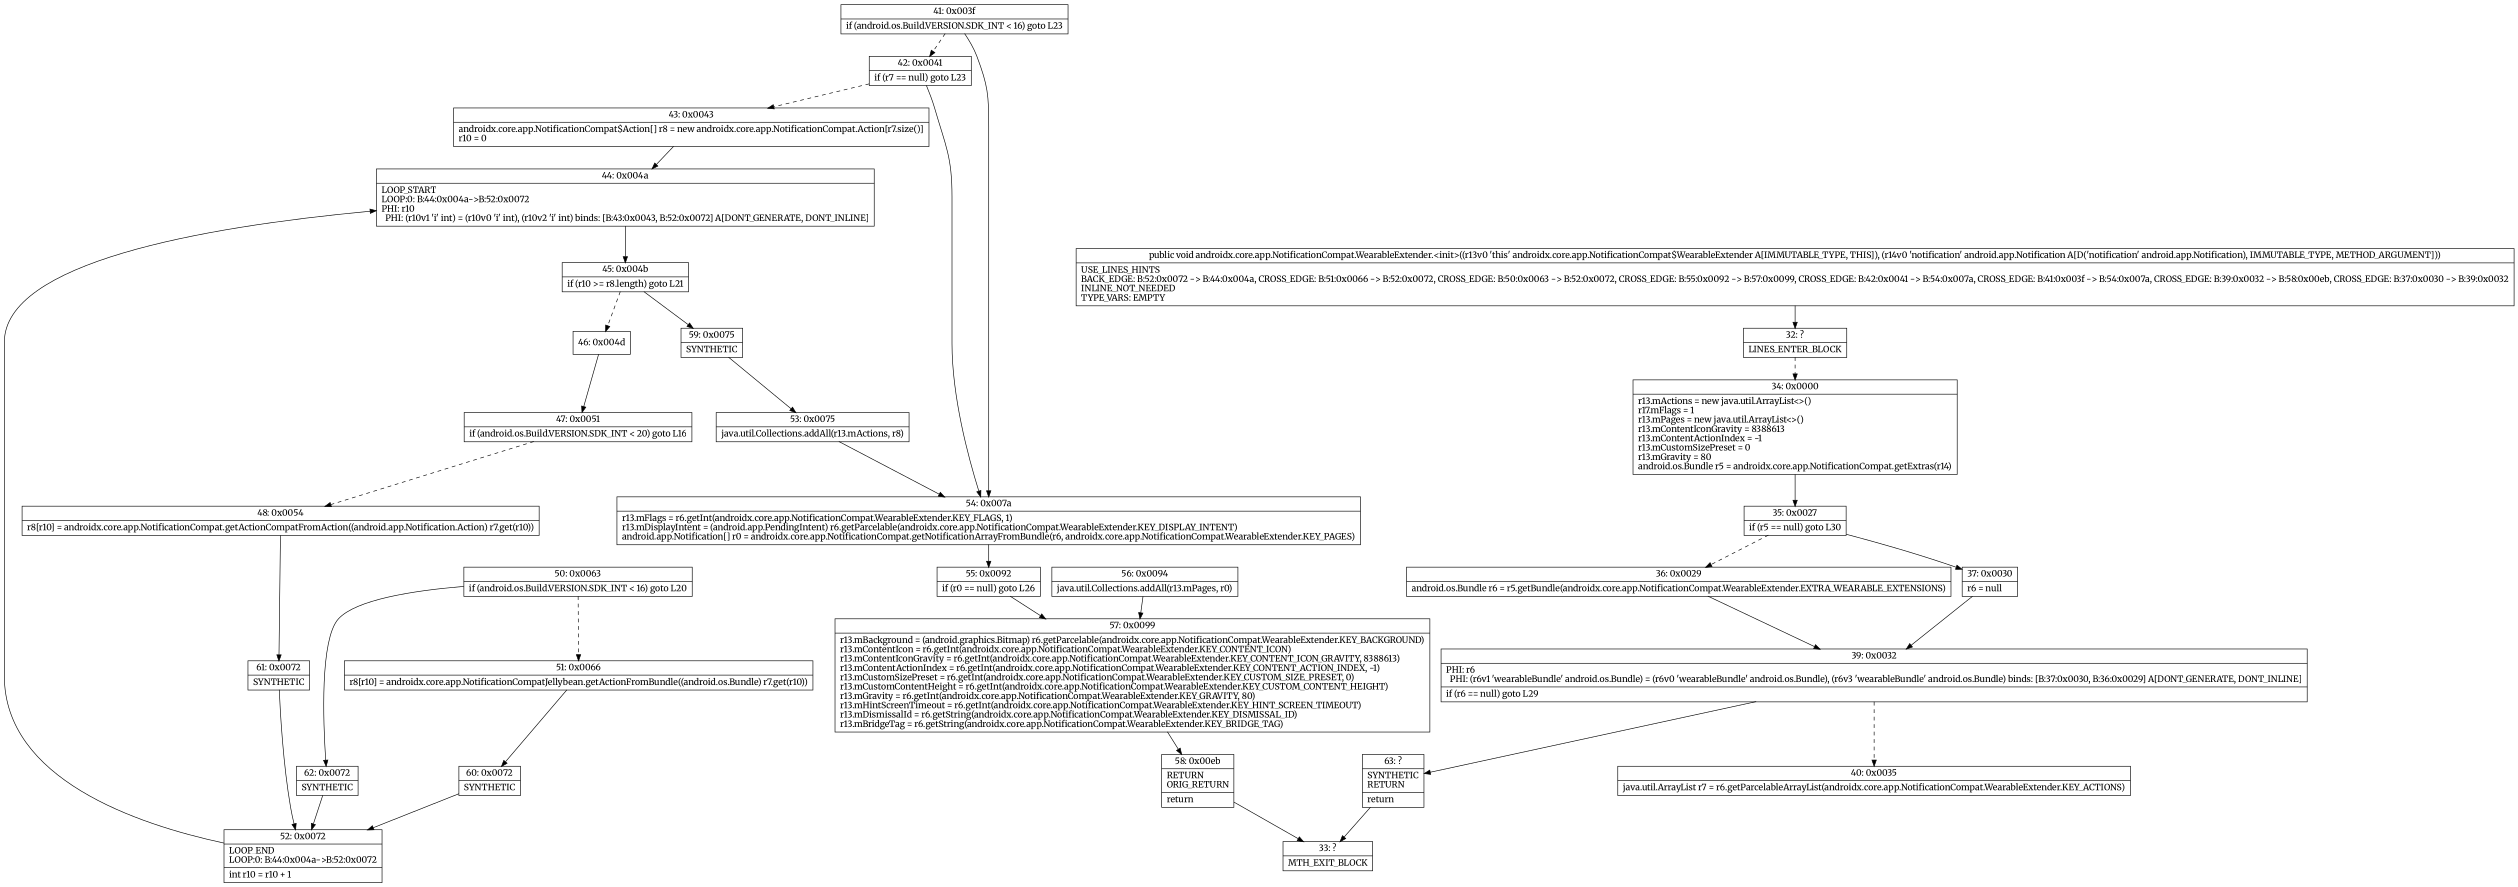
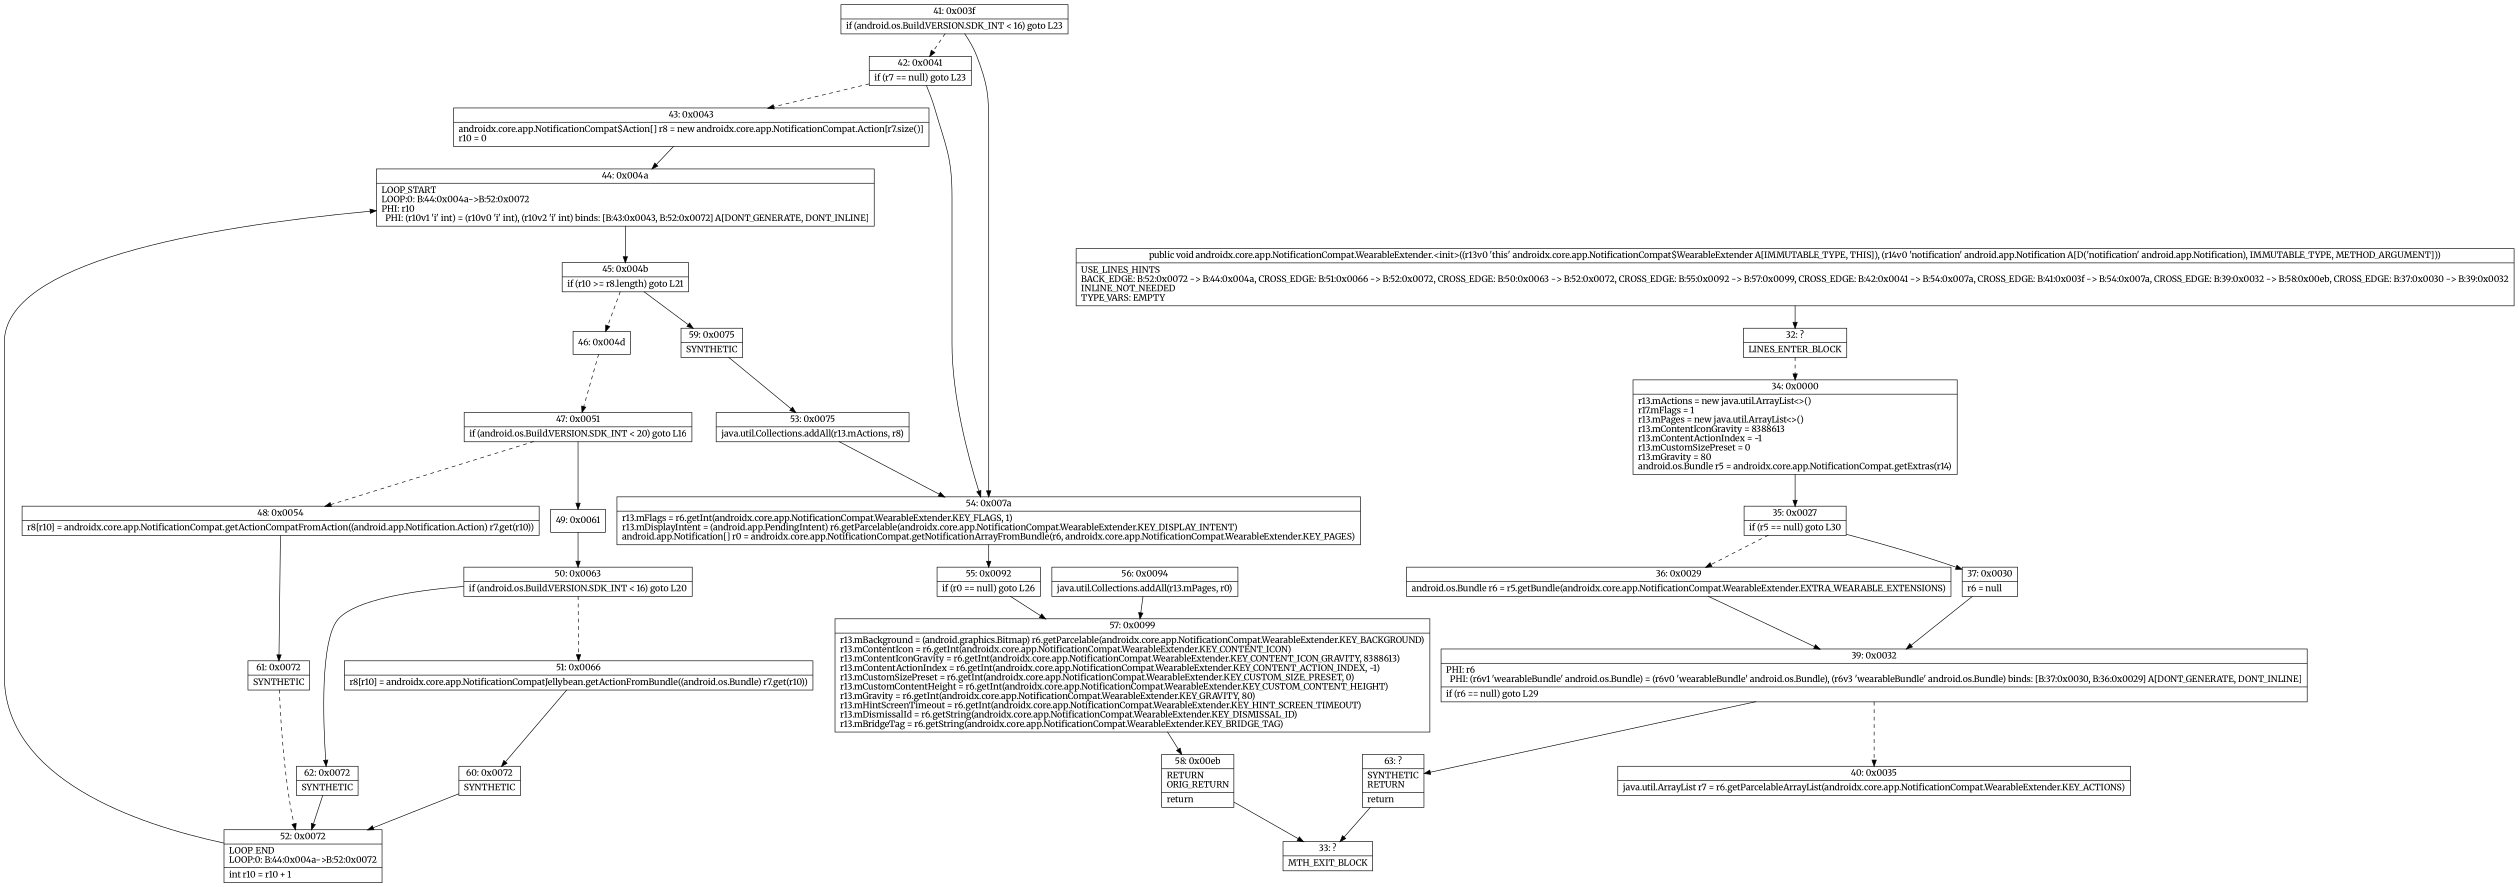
edge "46: 0x004d" -> "47: 0x0051": style solid -> dashed
node "49: 0x0061": added
edge "61: 0x0072" -> "52: 0x0072": style solid -> dashed
